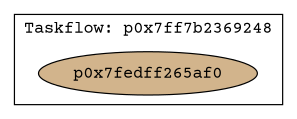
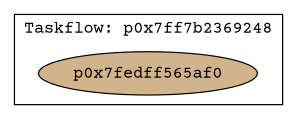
node "p0x7fedff265af0": label "p0x7fedff265af0" -> "p0x7fedff565af0"
